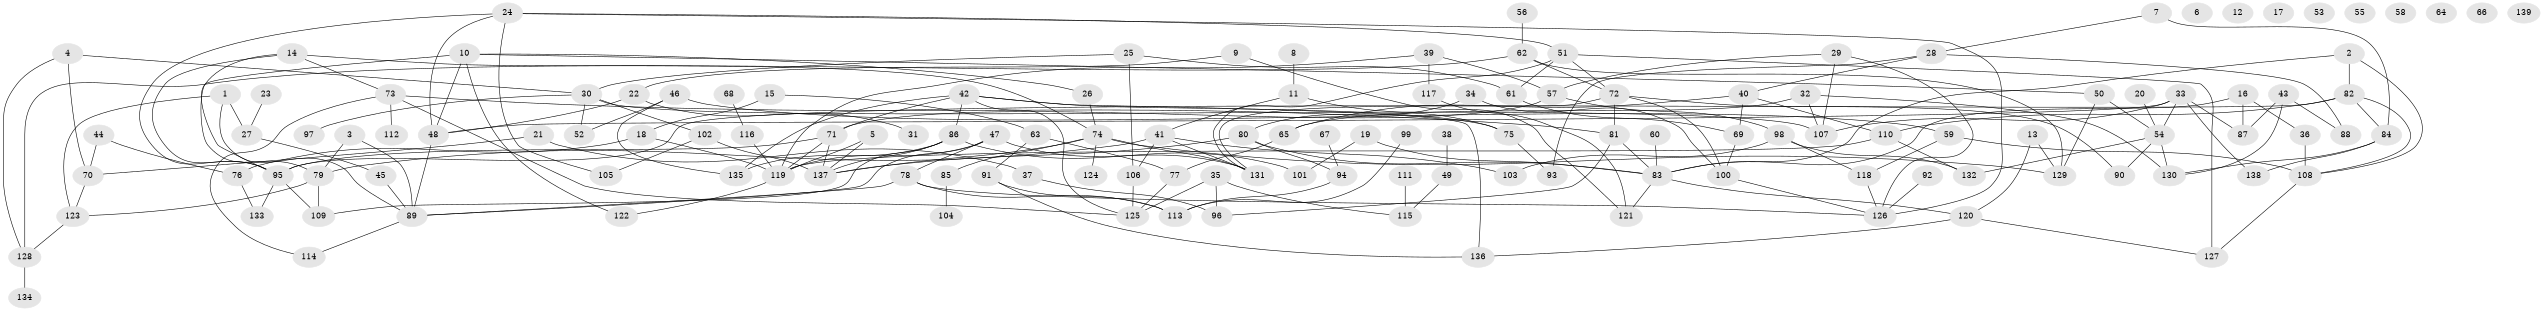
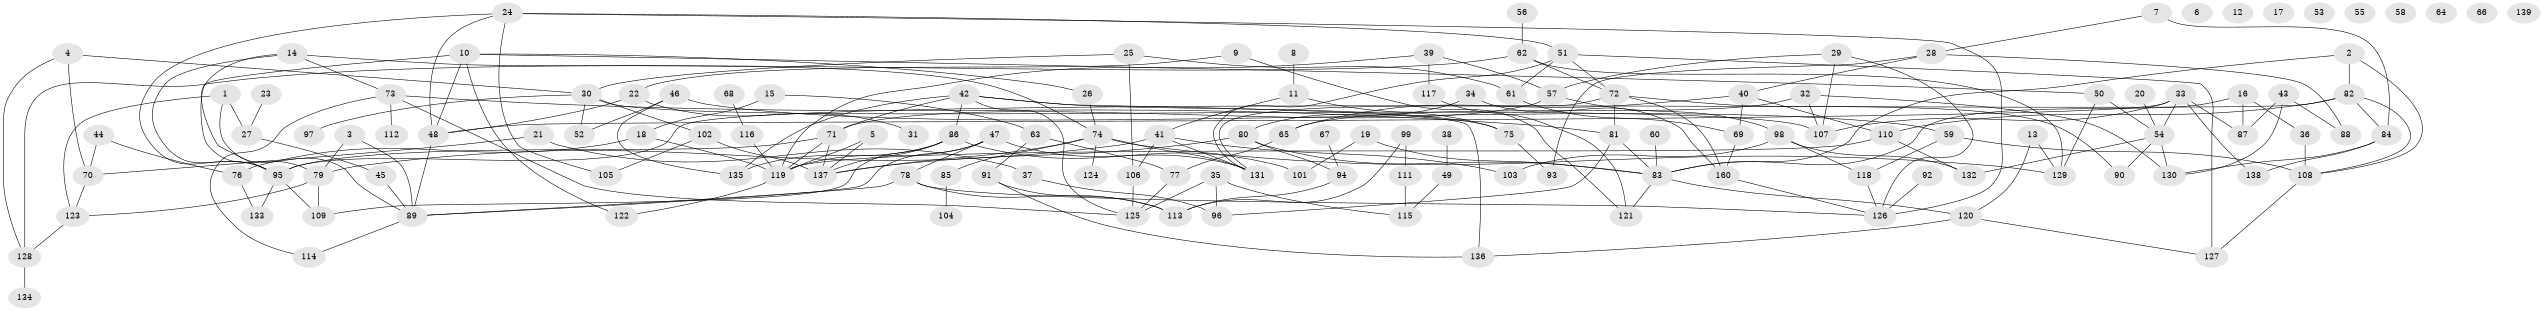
edge "99" -- "111": added
node "100": label "100" -> "160"
